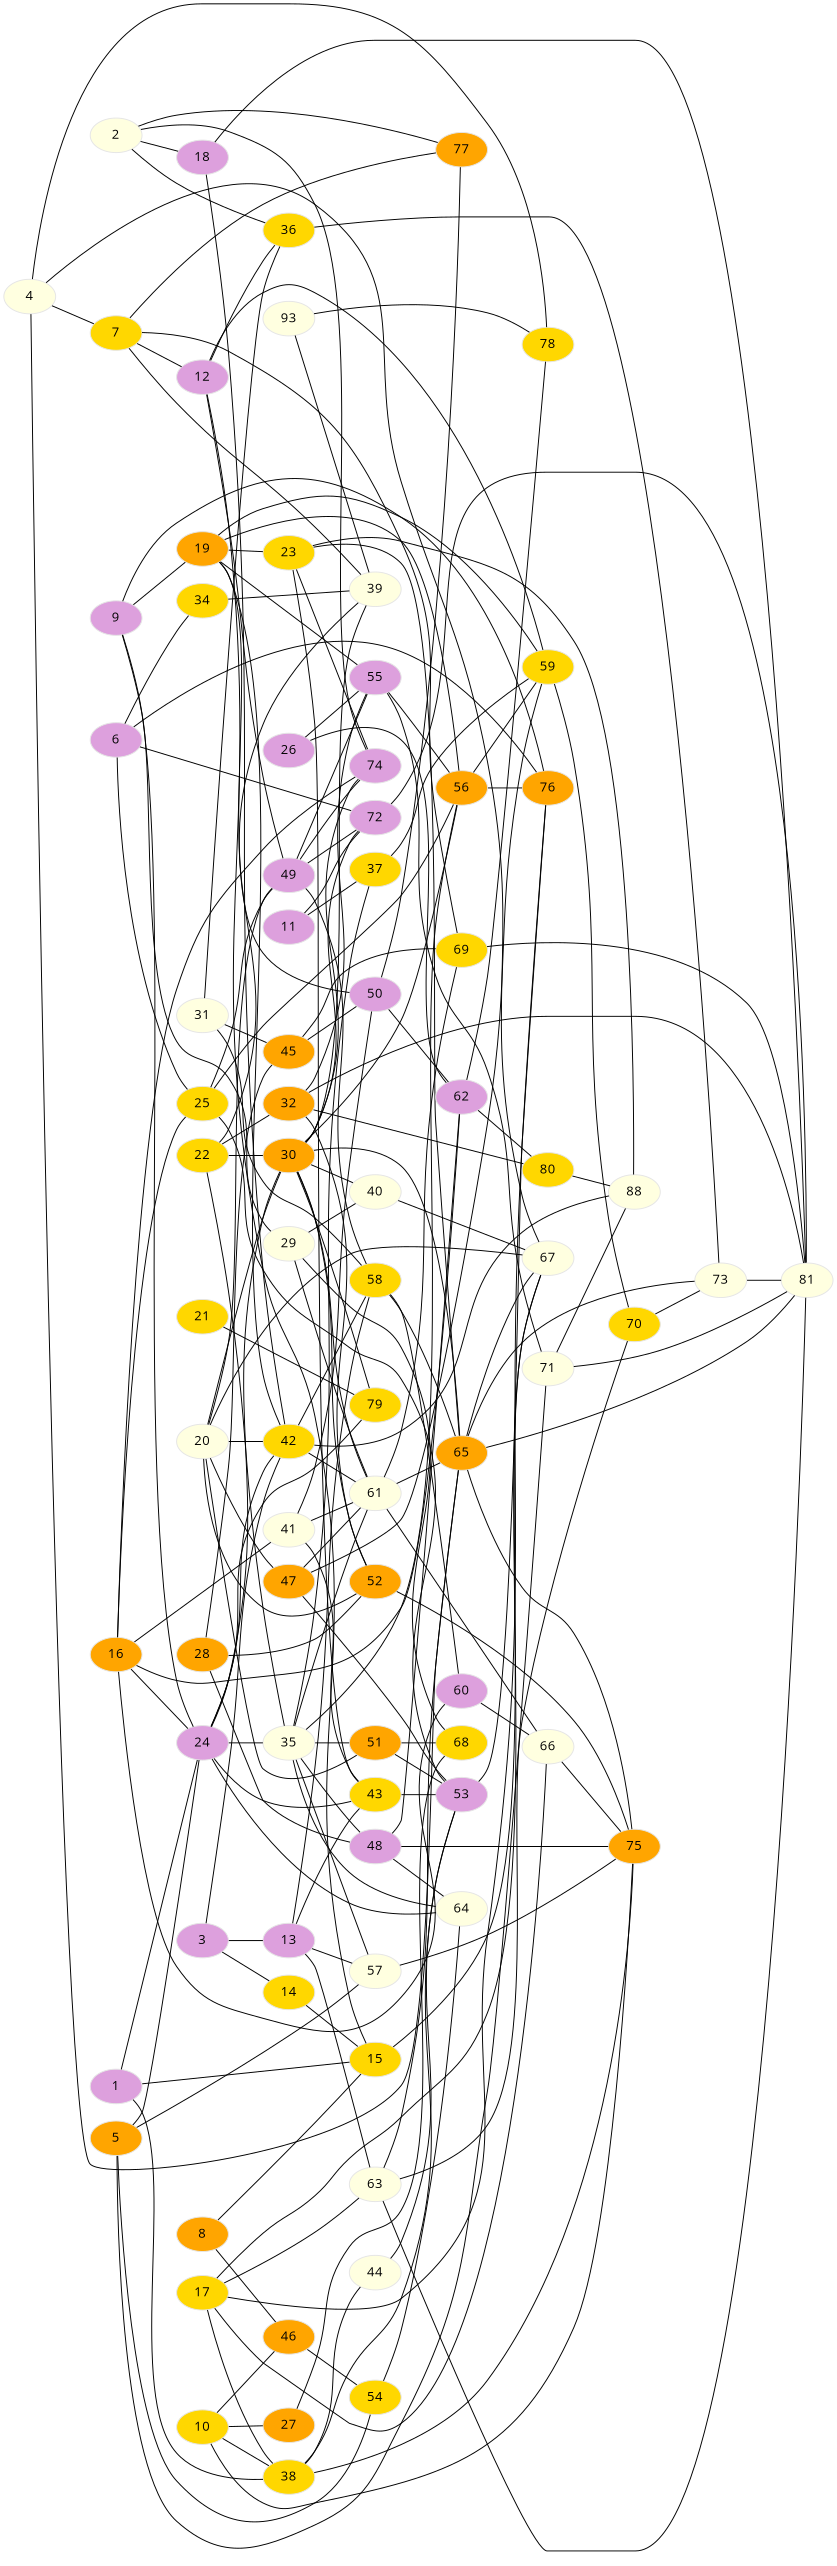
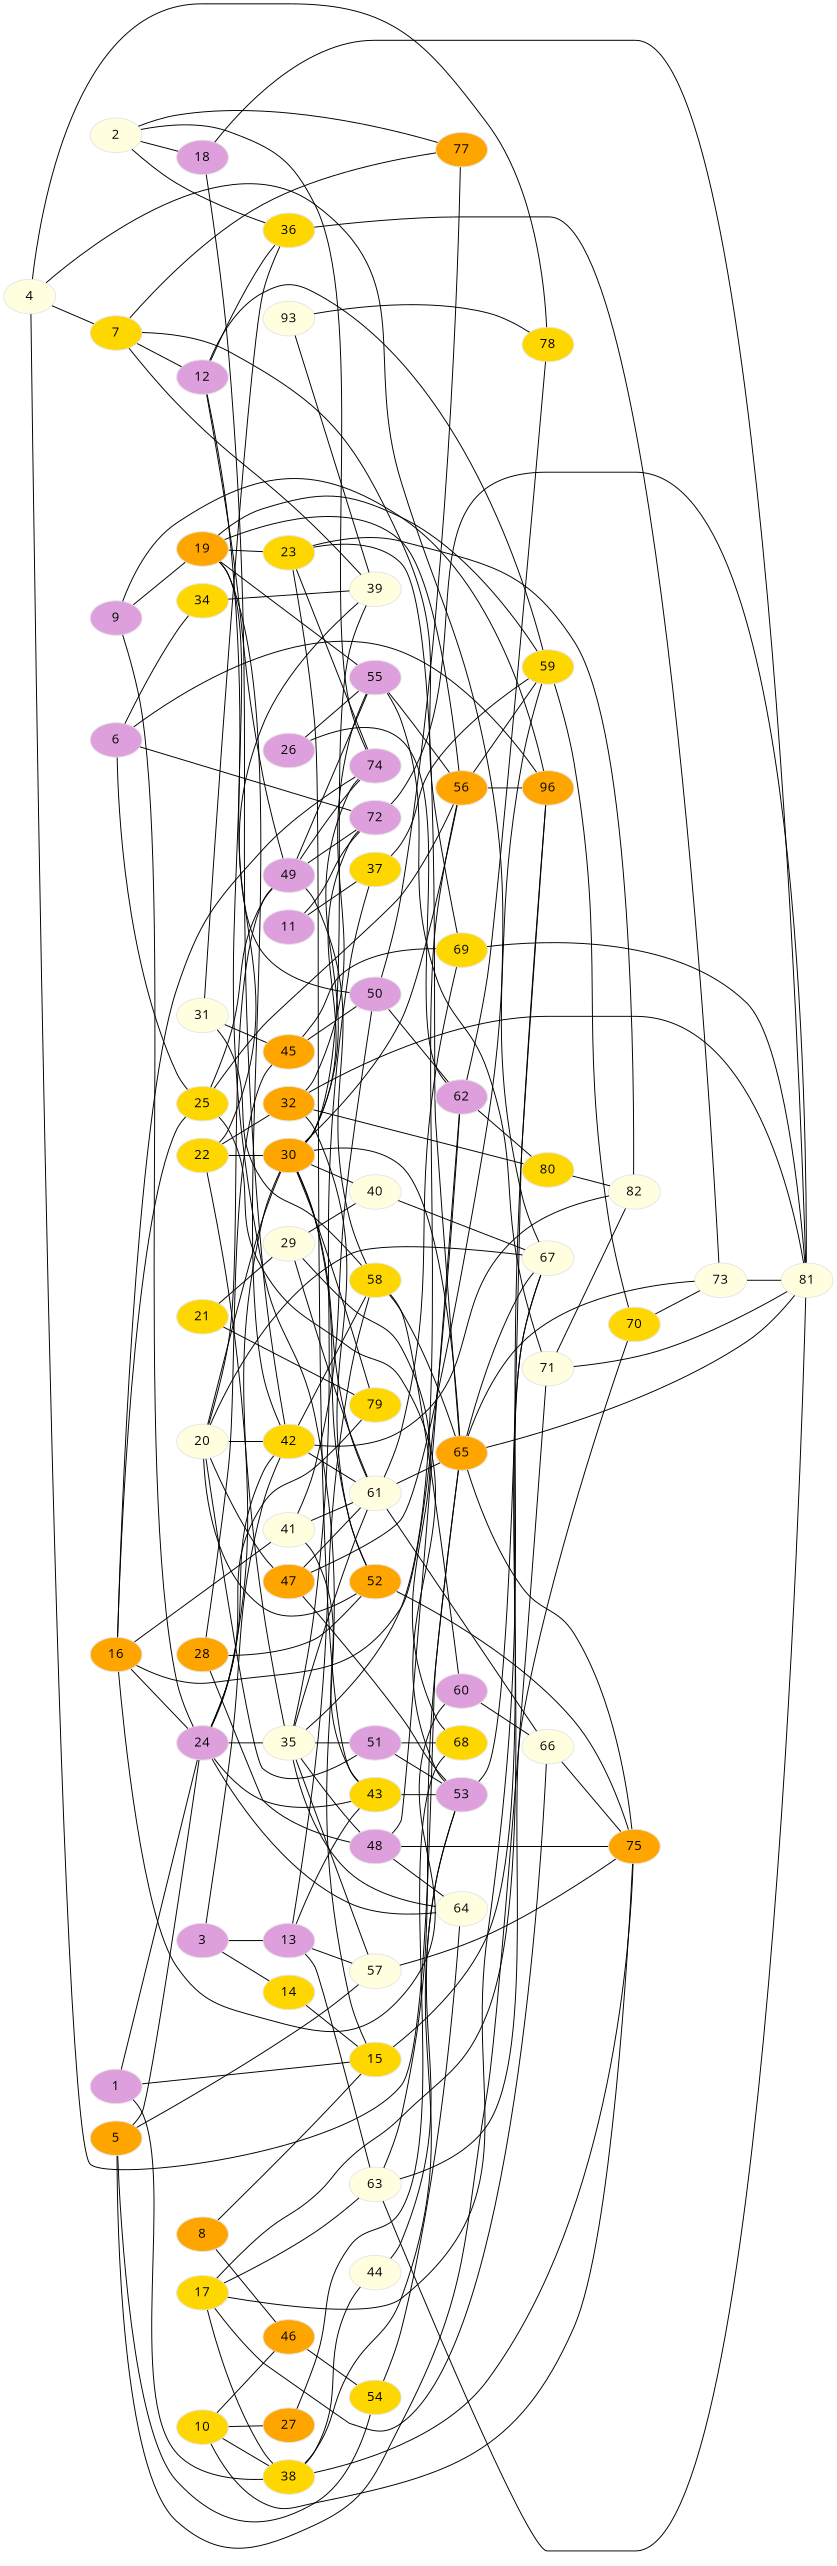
node "76": label "76" -> "96"
edge "9" -- "29": now "21" -- "29"
node "88": label "88" -> "82"
node "51": fillcolor orange -> plum
